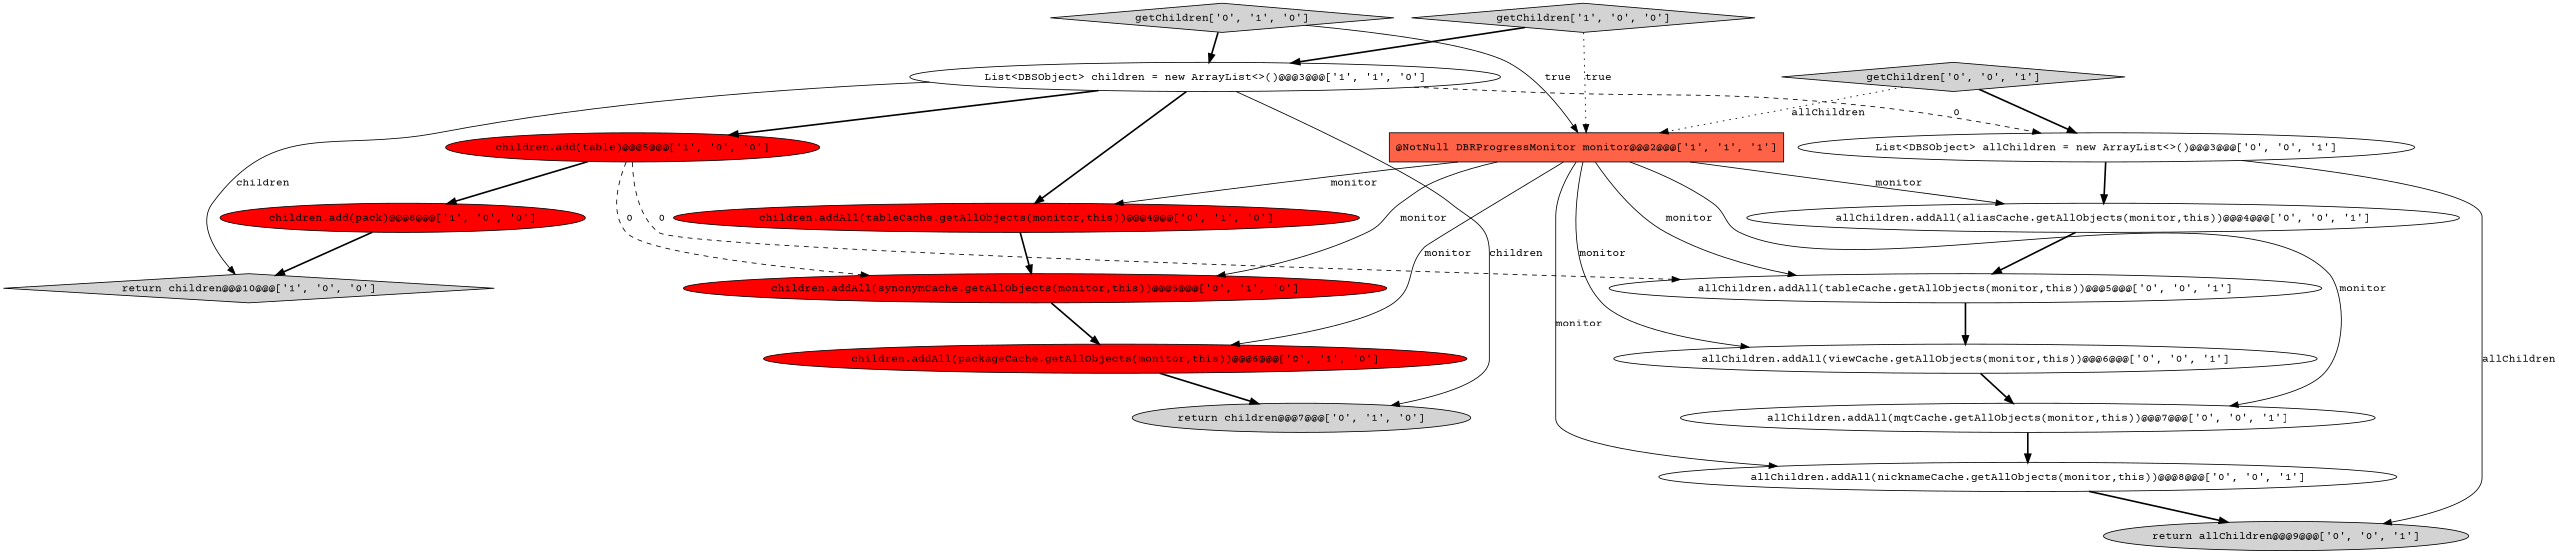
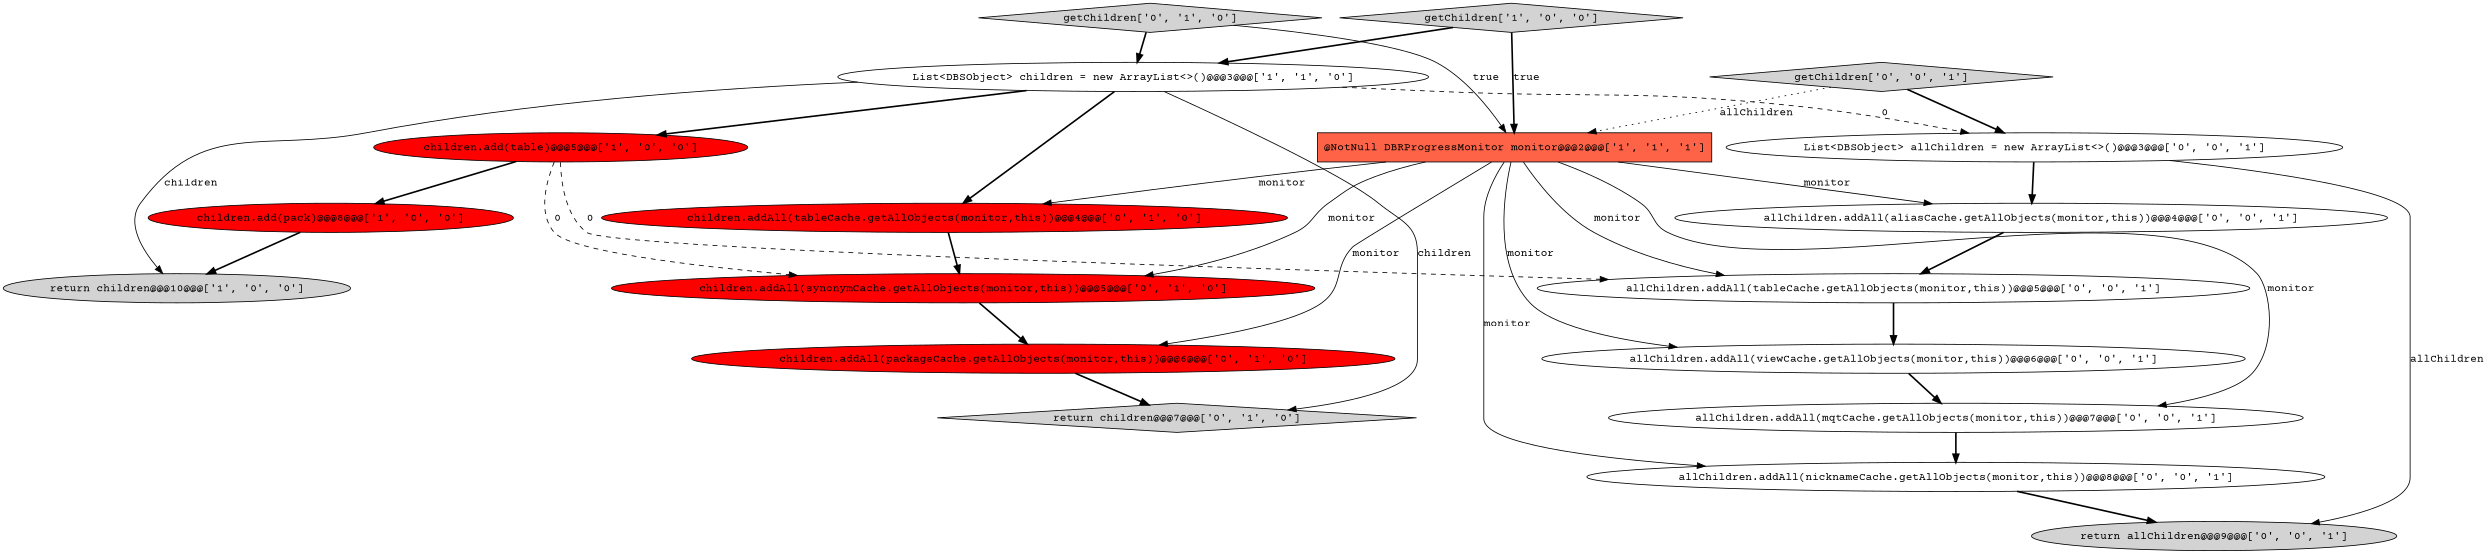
edge "getChildren['1', '0', '0']" -> "@NotNull DBRProgressMonitor monitor@@@2@@@['1', '1', '1']": style dotted -> bold
node "return children@@@10@@@['1', '0', '0']": shape diamond -> ellipse
node "return children@@@7@@@['0', '1', '0']": shape ellipse -> diamond
